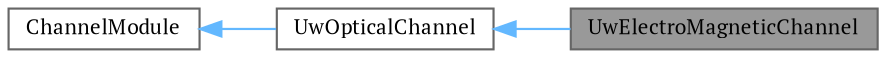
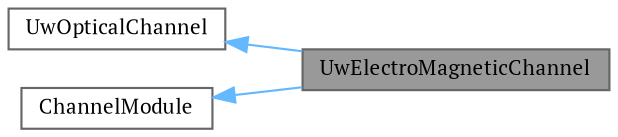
edge "UwOpticalChannel" -> "ChannelModule": now "UwElectroMagneticChannel" -> "ChannelModule"
